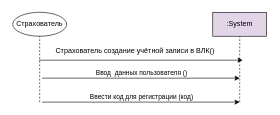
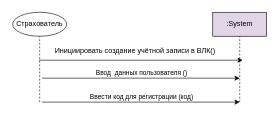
node "Страхователь создание учётной записи в ВЛК()": label "Страхователь создание учётной записи в ВЛК()" -> "Инициировать создание учётной записи в ВЛК()"
